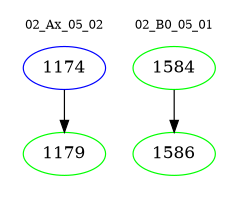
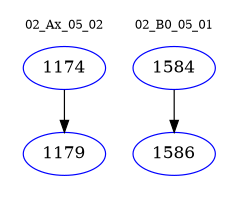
node "1584": color green -> blue
node "1179": color green -> blue
node "1586": color green -> blue
